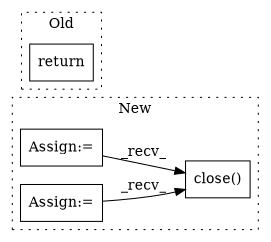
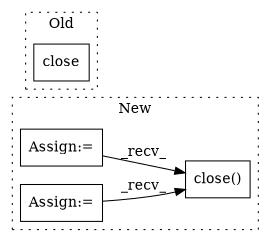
node "return": label "return" -> "close"
